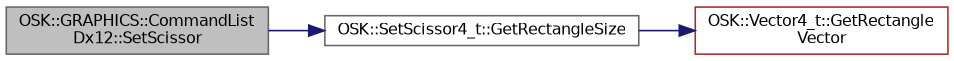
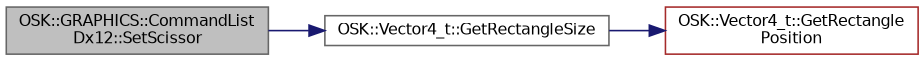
node "OSK::SetScissor4_t::GetRectangleSize": label "OSK::SetScissor4_t::GetRectangleSize" -> "OSK::Vector4_t::GetRectangleSize"
node "OSK::Vector4_t::GetRectangle Vector": label "OSK::Vector4_t::GetRectangle Vector" -> "OSK::Vector4_t::GetRectangle Position"
